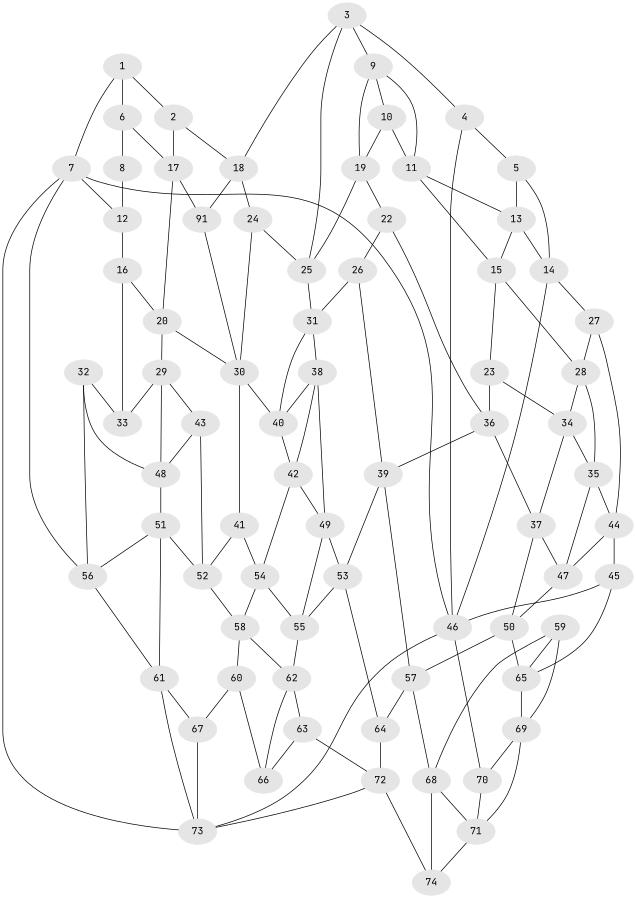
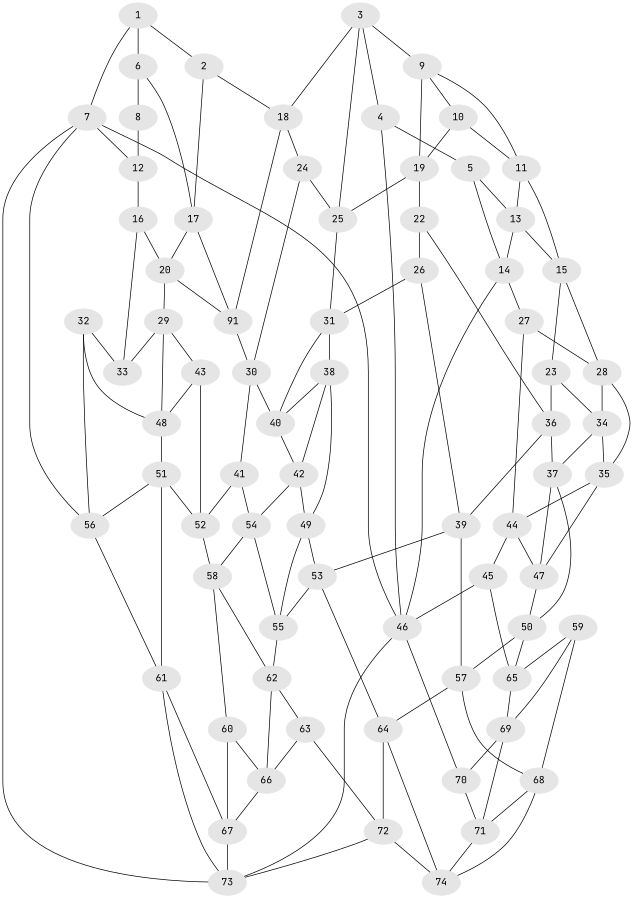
edge "20" -- "30": now "20" -- "91"
edge "66" -- "67": added
edge "64" -- "74": added
